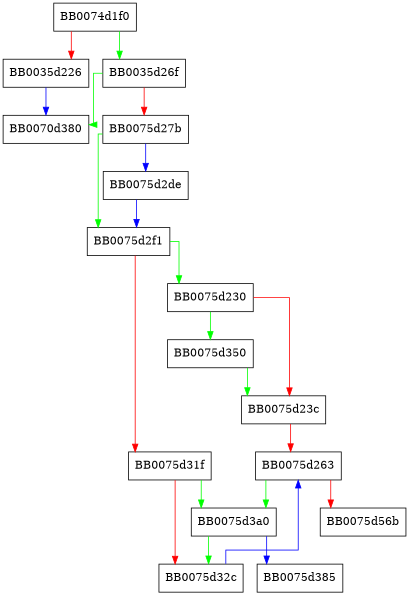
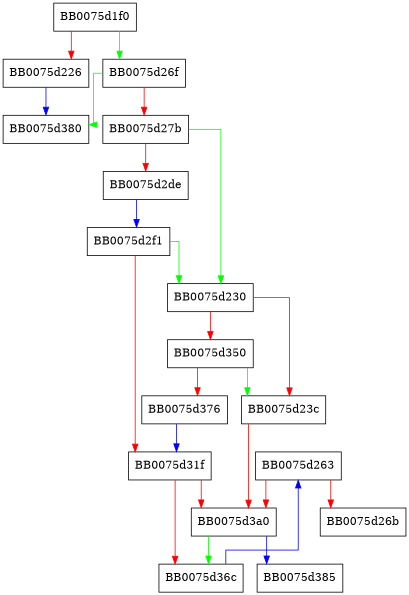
node "BB0074d1f0": label "BB0074d1f0" -> "BB0075d1f0"
node "BB0035d226": label "BB0035d226" -> "BB0075d226"
node "BB0035d26f": label "BB0035d26f" -> "BB0075d26f"
node "BB0070d380": label "BB0070d380" -> "BB0075d380"
edge "BB0075d27b" -> "BB0075d2de": color blue -> red
edge "BB0075d27b" -> "BB0075d2f1": now "BB0075d27b" -> "BB0075d230"
edge "BB0075d230" -> "BB0075d350": color green -> red
node "BB0075d376": added
edge "BB0075d23c" -> "BB0075d263": now "BB0075d23c" -> "BB0075d3a0"
edge "BB0075d31f" -> "BB0075d3a0": color green -> red
edge "BB0075d263" -> "BB0075d3a0": color green -> red
node "BB0075d56b": label "BB0075d56b" -> "BB0075d26b"
node "BB0075d32c": label "BB0075d32c" -> "BB0075d36c"
